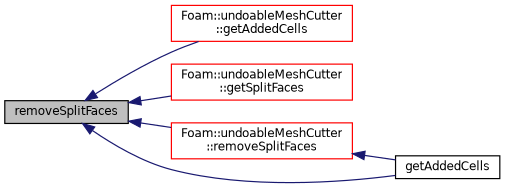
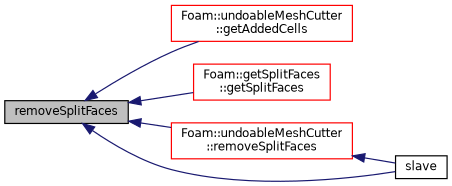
node "Foam::undoableMeshCutter ::getSplitFaces": label "Foam::undoableMeshCutter ::getSplitFaces" -> "Foam::getSplitFaces ::getSplitFaces"
node "getAddedCells": label "getAddedCells" -> "slave"
